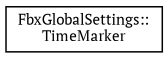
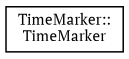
node "FbxGlobalSettings:: TimeMarker": label "FbxGlobalSettings:: TimeMarker" -> "TimeMarker:: TimeMarker"
